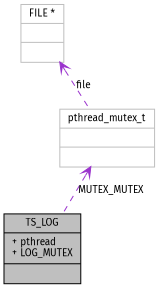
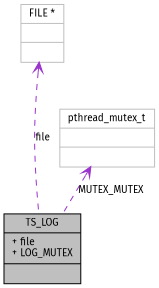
edge "pthread_mutex_t" -> "FILE *": now "TS_LOG" -> "FILE *"
node "TS_LOG": text "+ pthread" -> "+ file"
